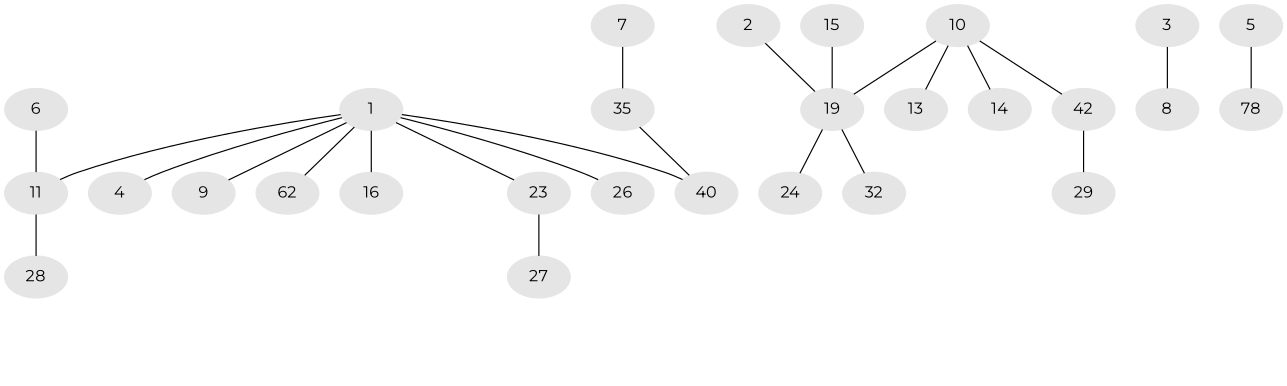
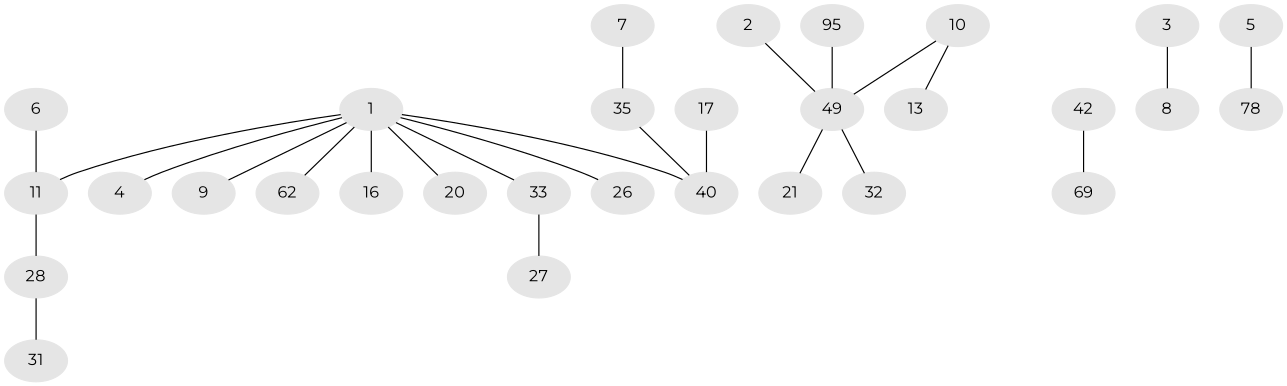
node "15": label "15" -> "95"
edge "10" -- "42": removed
node "17": added
node "19": label "19" -> "49"
node "14": removed
node "20": added
node "23": label "23" -> "33"
node "24": label "24" -> "21"
node "29": label "29" -> "69"
node "31": added
